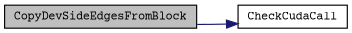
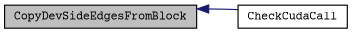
edge "CopyDevSideEdgesFromBlock" -> "CheckCudaCall": reversed
